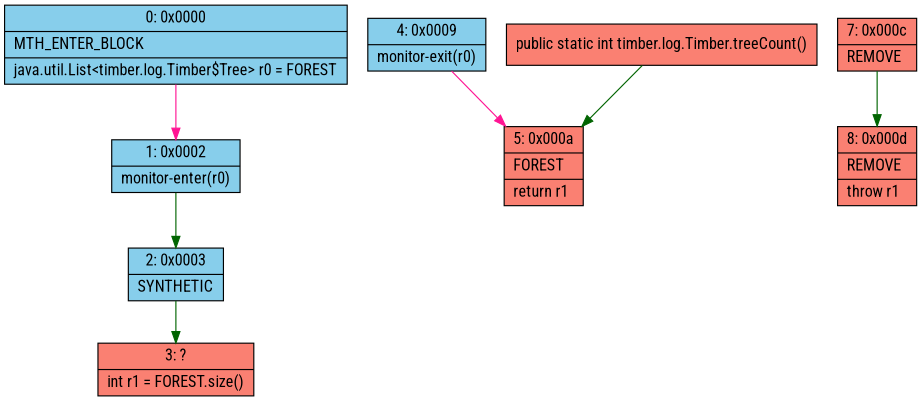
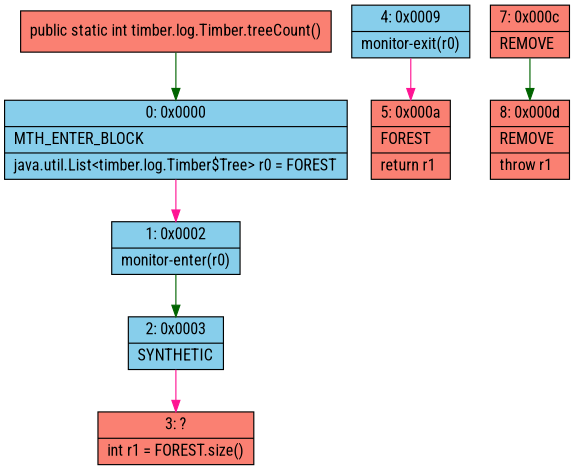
edge "public static int timber.log.Timber.treeCount()" -> "5: 0x000a": now "public static int timber.log.Timber.treeCount()" -> "0: 0x0000"
edge "2: 0x0003" -> "3: ?": color darkgreen -> deeppink
